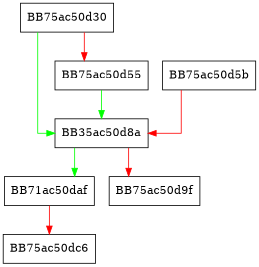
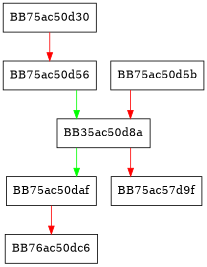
node "BB75ac50d55": label "BB75ac50d55" -> "BB75ac50d56"
edge "BB75ac50d30" -> "BB35ac50d8a": removed
node "BB71ac50daf": label "BB71ac50daf" -> "BB75ac50daf"
node "BB75ac50d9f": label "BB75ac50d9f" -> "BB75ac57d9f"
node "BB75ac50dc6": label "BB75ac50dc6" -> "BB76ac50dc6"
